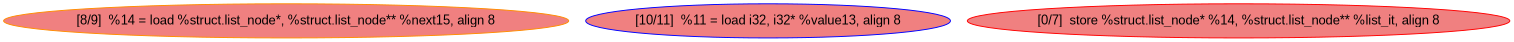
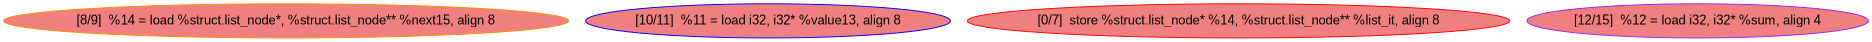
node "[12/15]  %12 = load i32, i32* %sum, align 4": added
